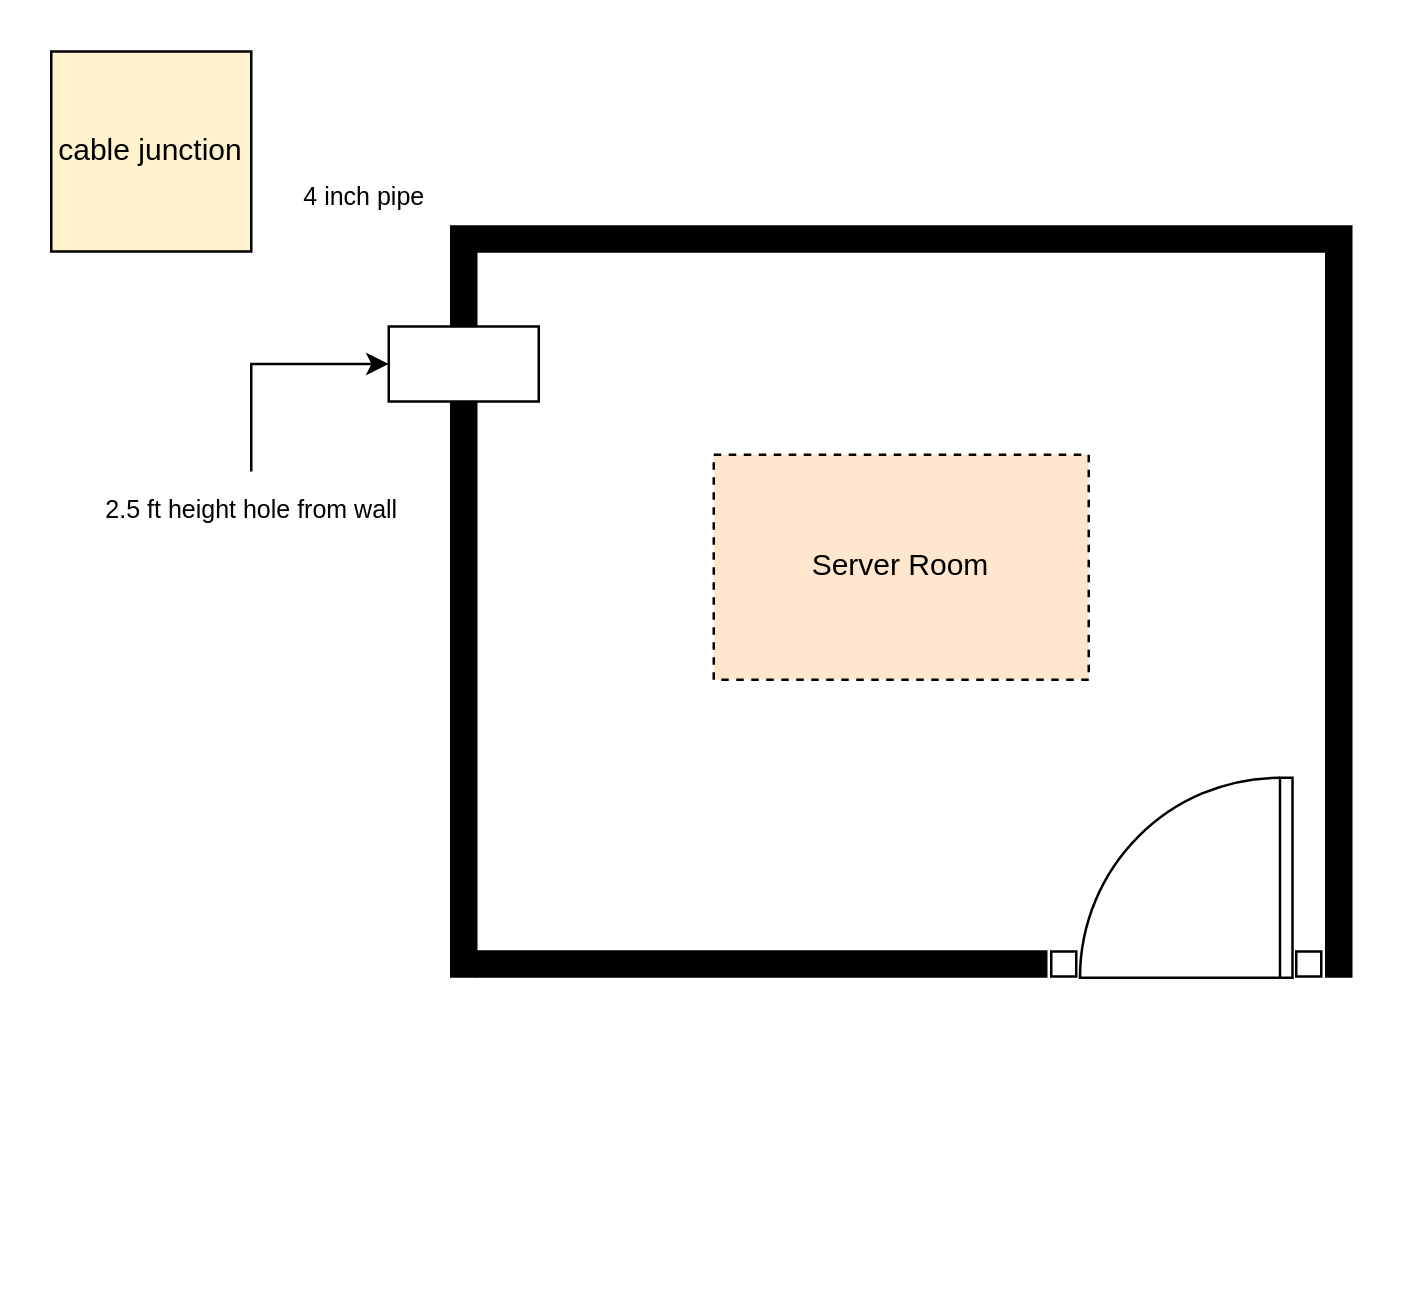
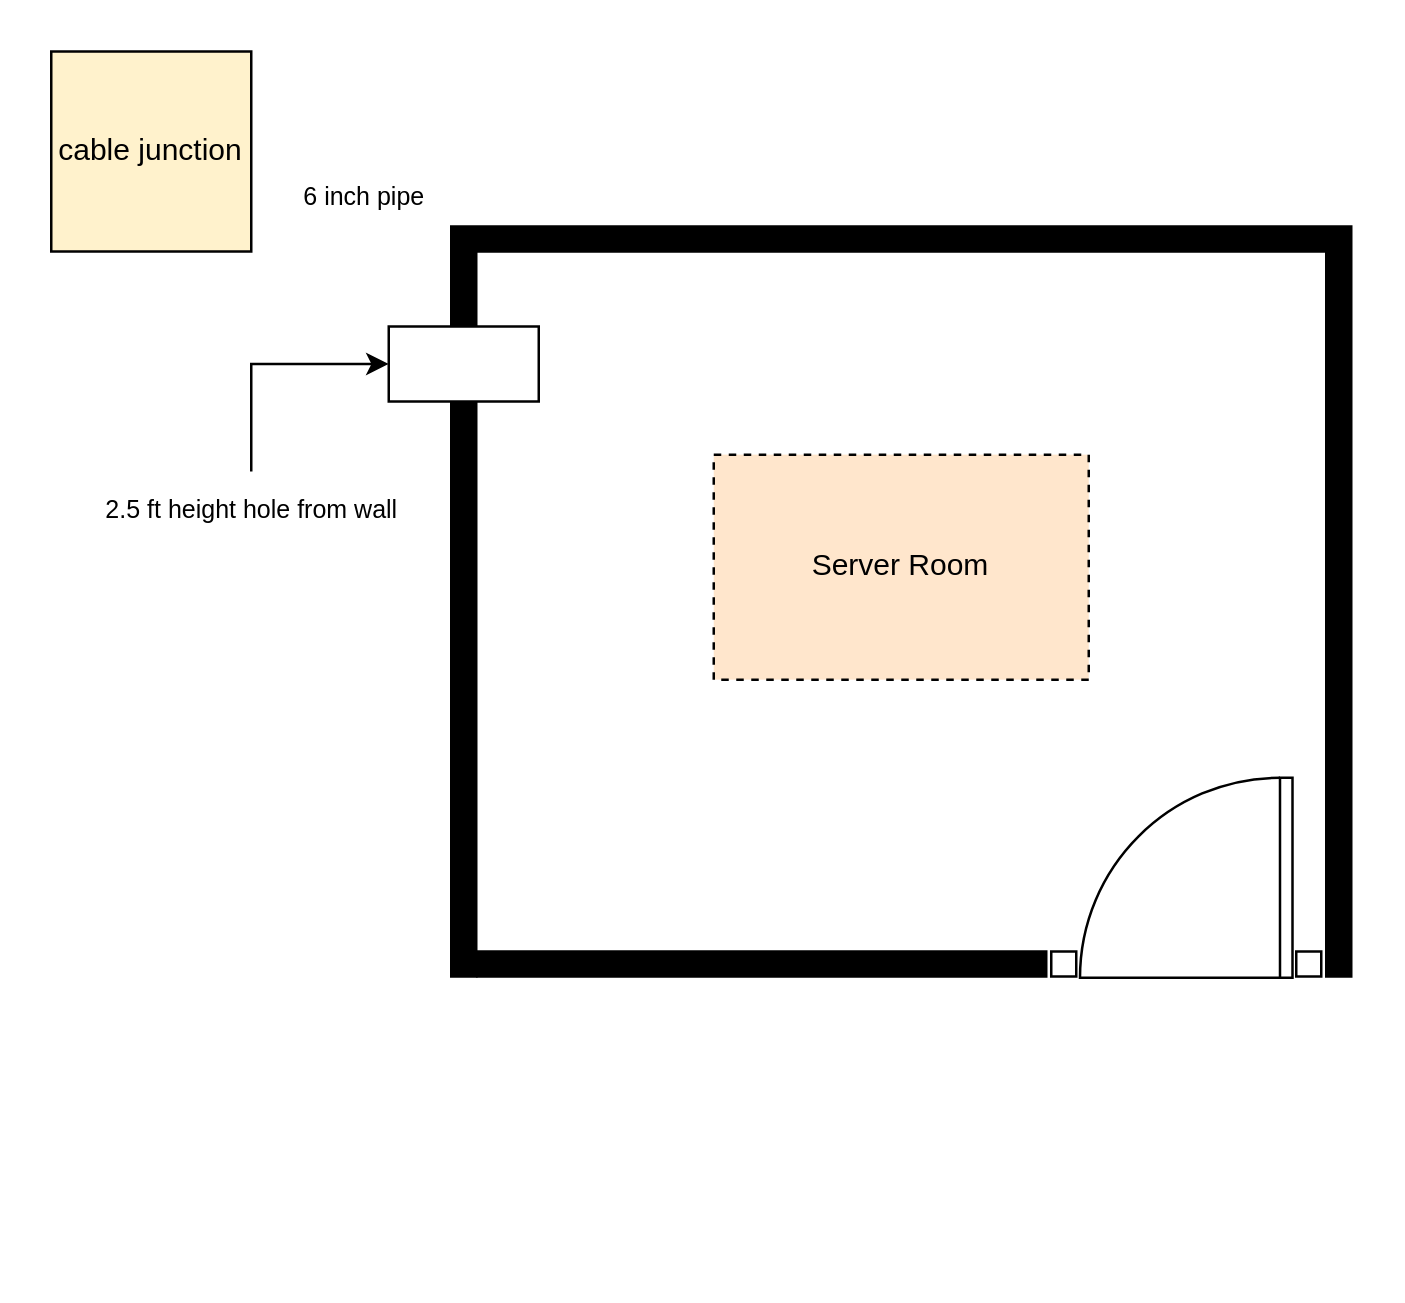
node "4 inch pipe": label "4 inch pipe" -> "6 inch pipe"
